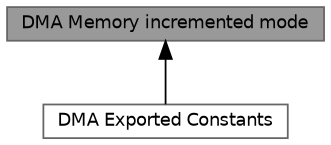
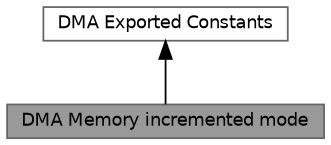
edge "DMA Exported Constants" -> "DMA Memory incremented mode": reversed
